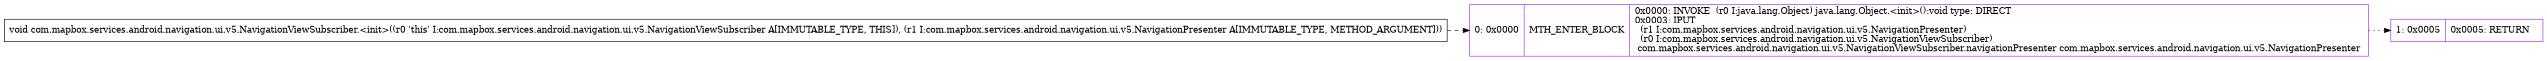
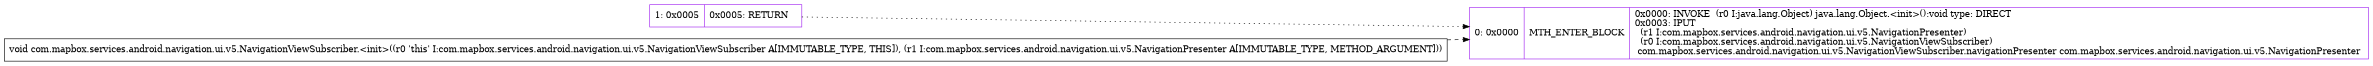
edge "0: 0x0000" -> "1: 0x0005": reversed
